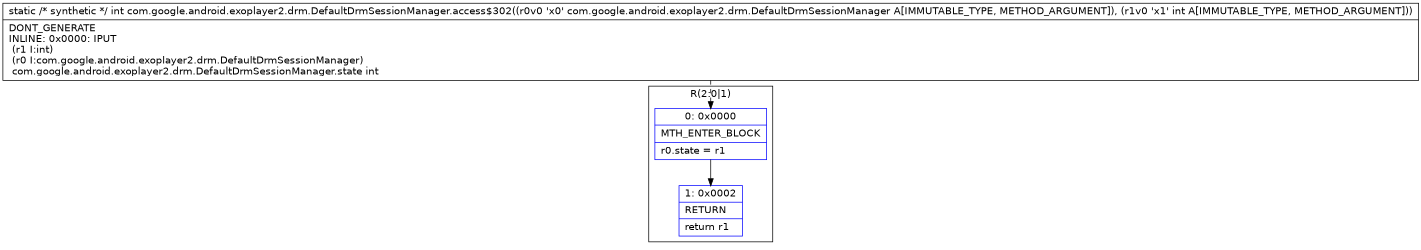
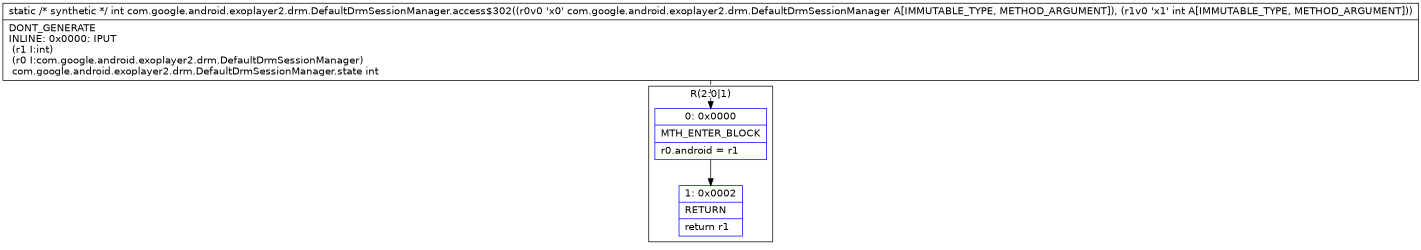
node "0: 0x0000": text "r0.state = r1" -> "r0.android = r1"
